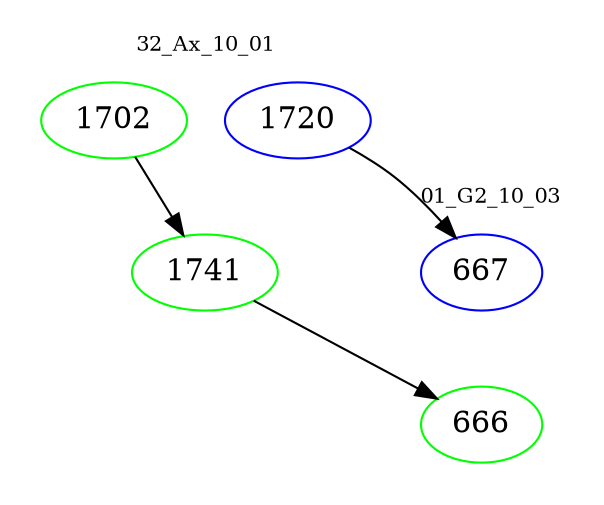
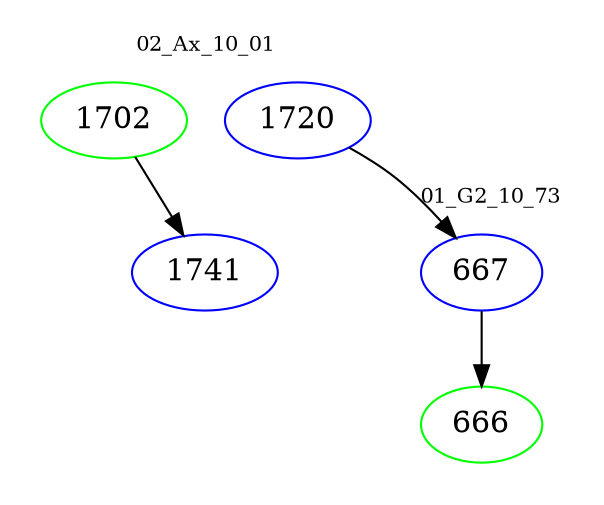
cluster "32_Ax_10_01": label "32_Ax_10_01" -> "02_Ax_10_01"
cluster "01_G2_10_03": label "01_G2_10_03" -> "01_G2_10_73"
node "1741": color green -> blue
edge "1741" -> "666": now "667" -> "666"
